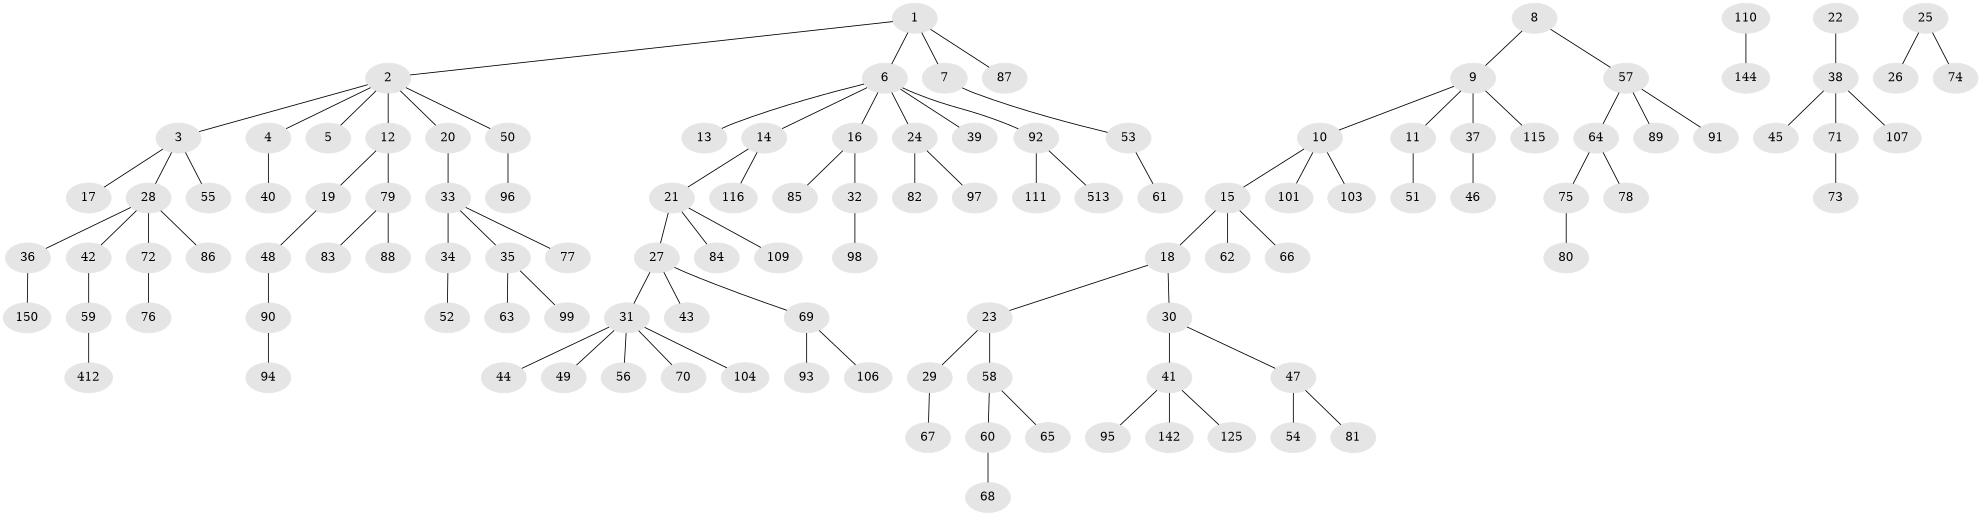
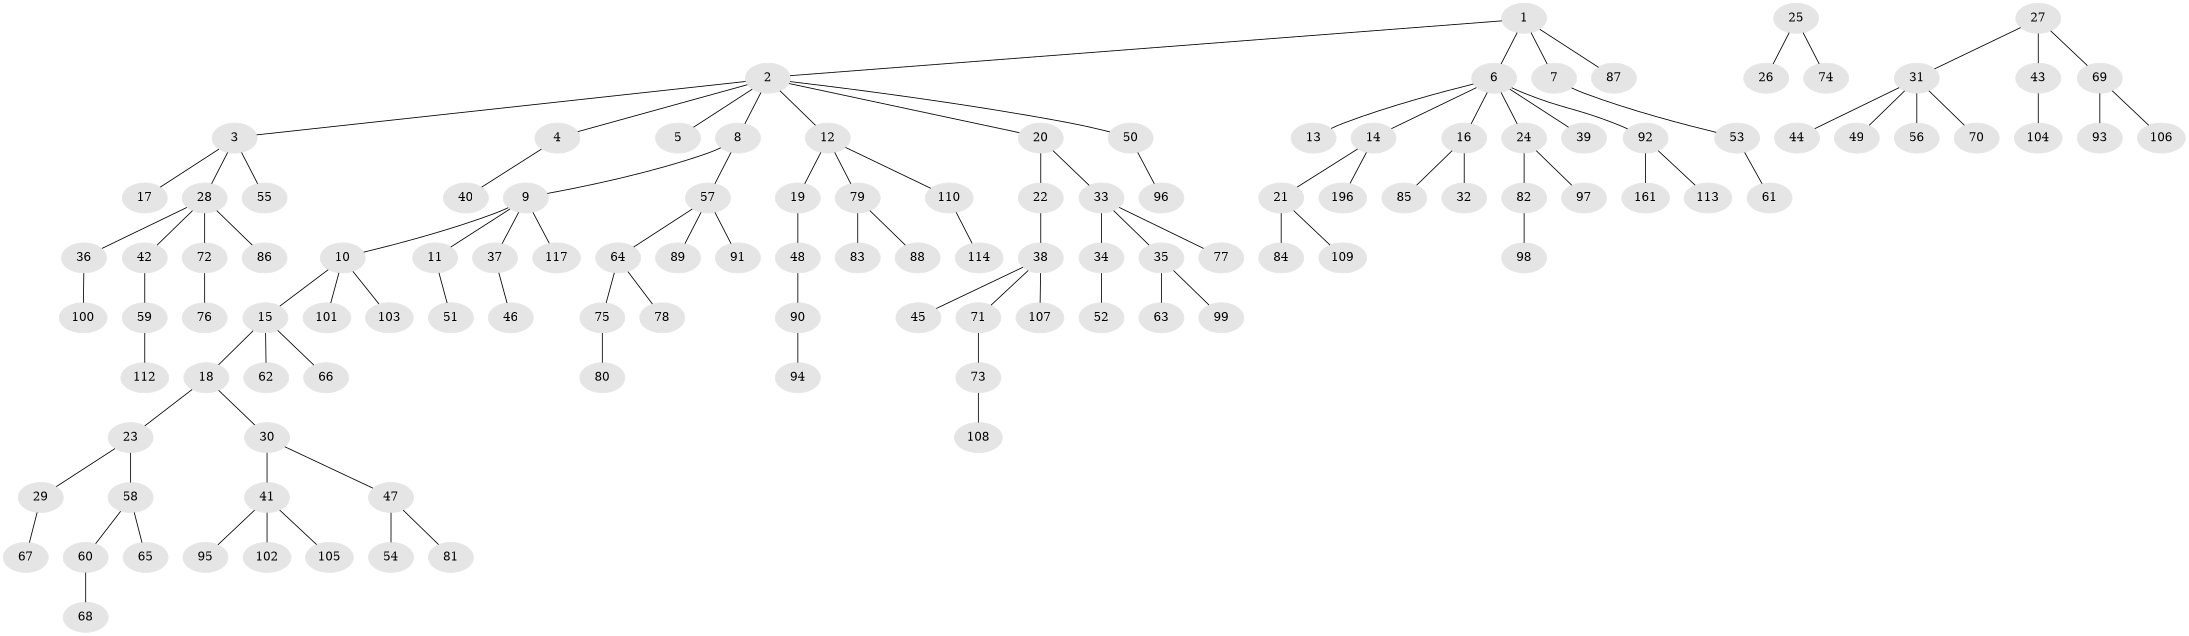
node "144": label "144" -> "114"
edge "2" -- "8": added
node "115": label "115" -> "117"
edge "12" -- "110": added
edge "20" -- "22": added
node "116": label "116" -> "196"
node "111": label "111" -> "161"
node "513": label "513" -> "113"
edge "21" -- "27": removed
edge "32" -- "98": now "82" -- "98"
node "150": label "150" -> "100"
edge "31" -- "104": now "43" -- "104"
node "412": label "412" -> "112"
node "108": added
node "142": label "142" -> "102"
node "125": label "125" -> "105"
